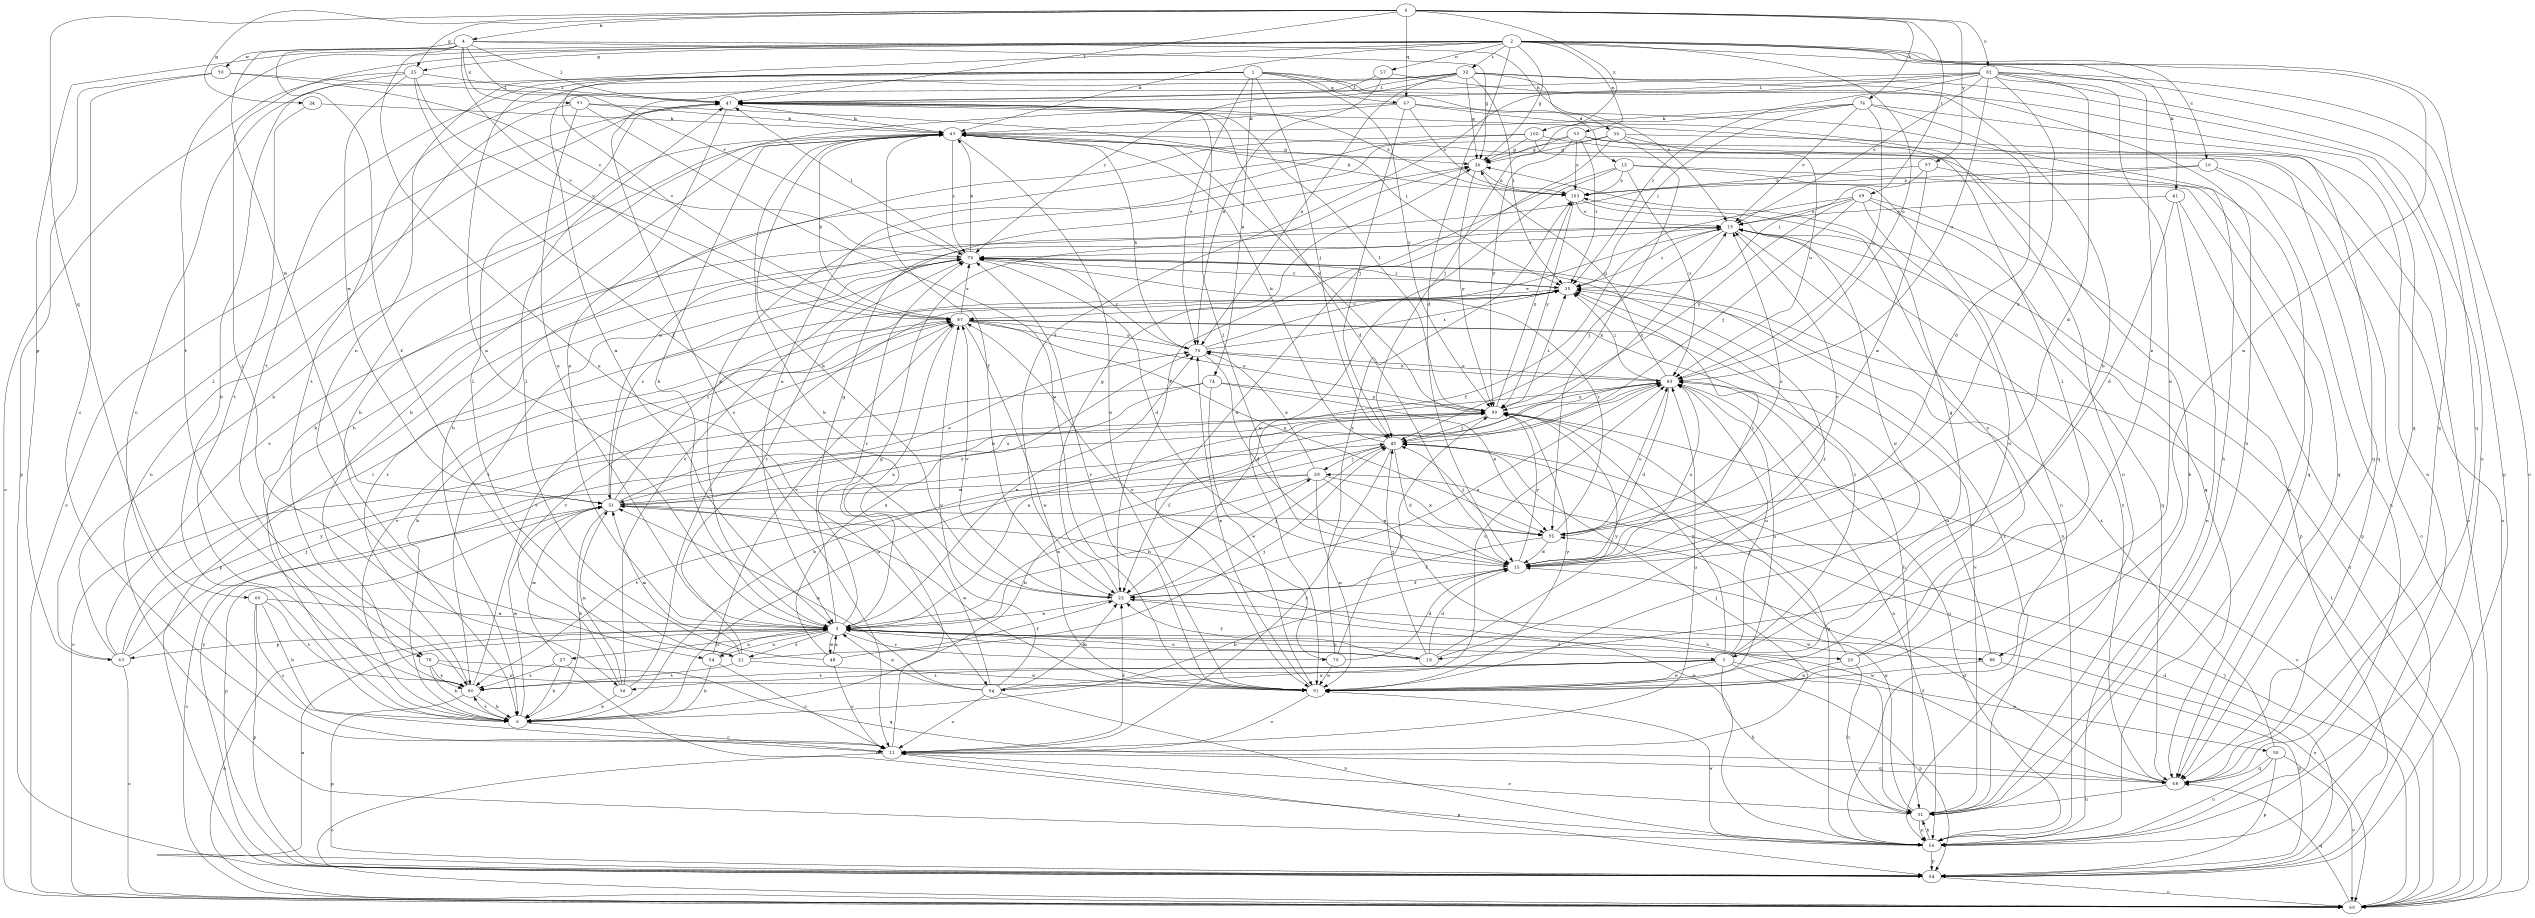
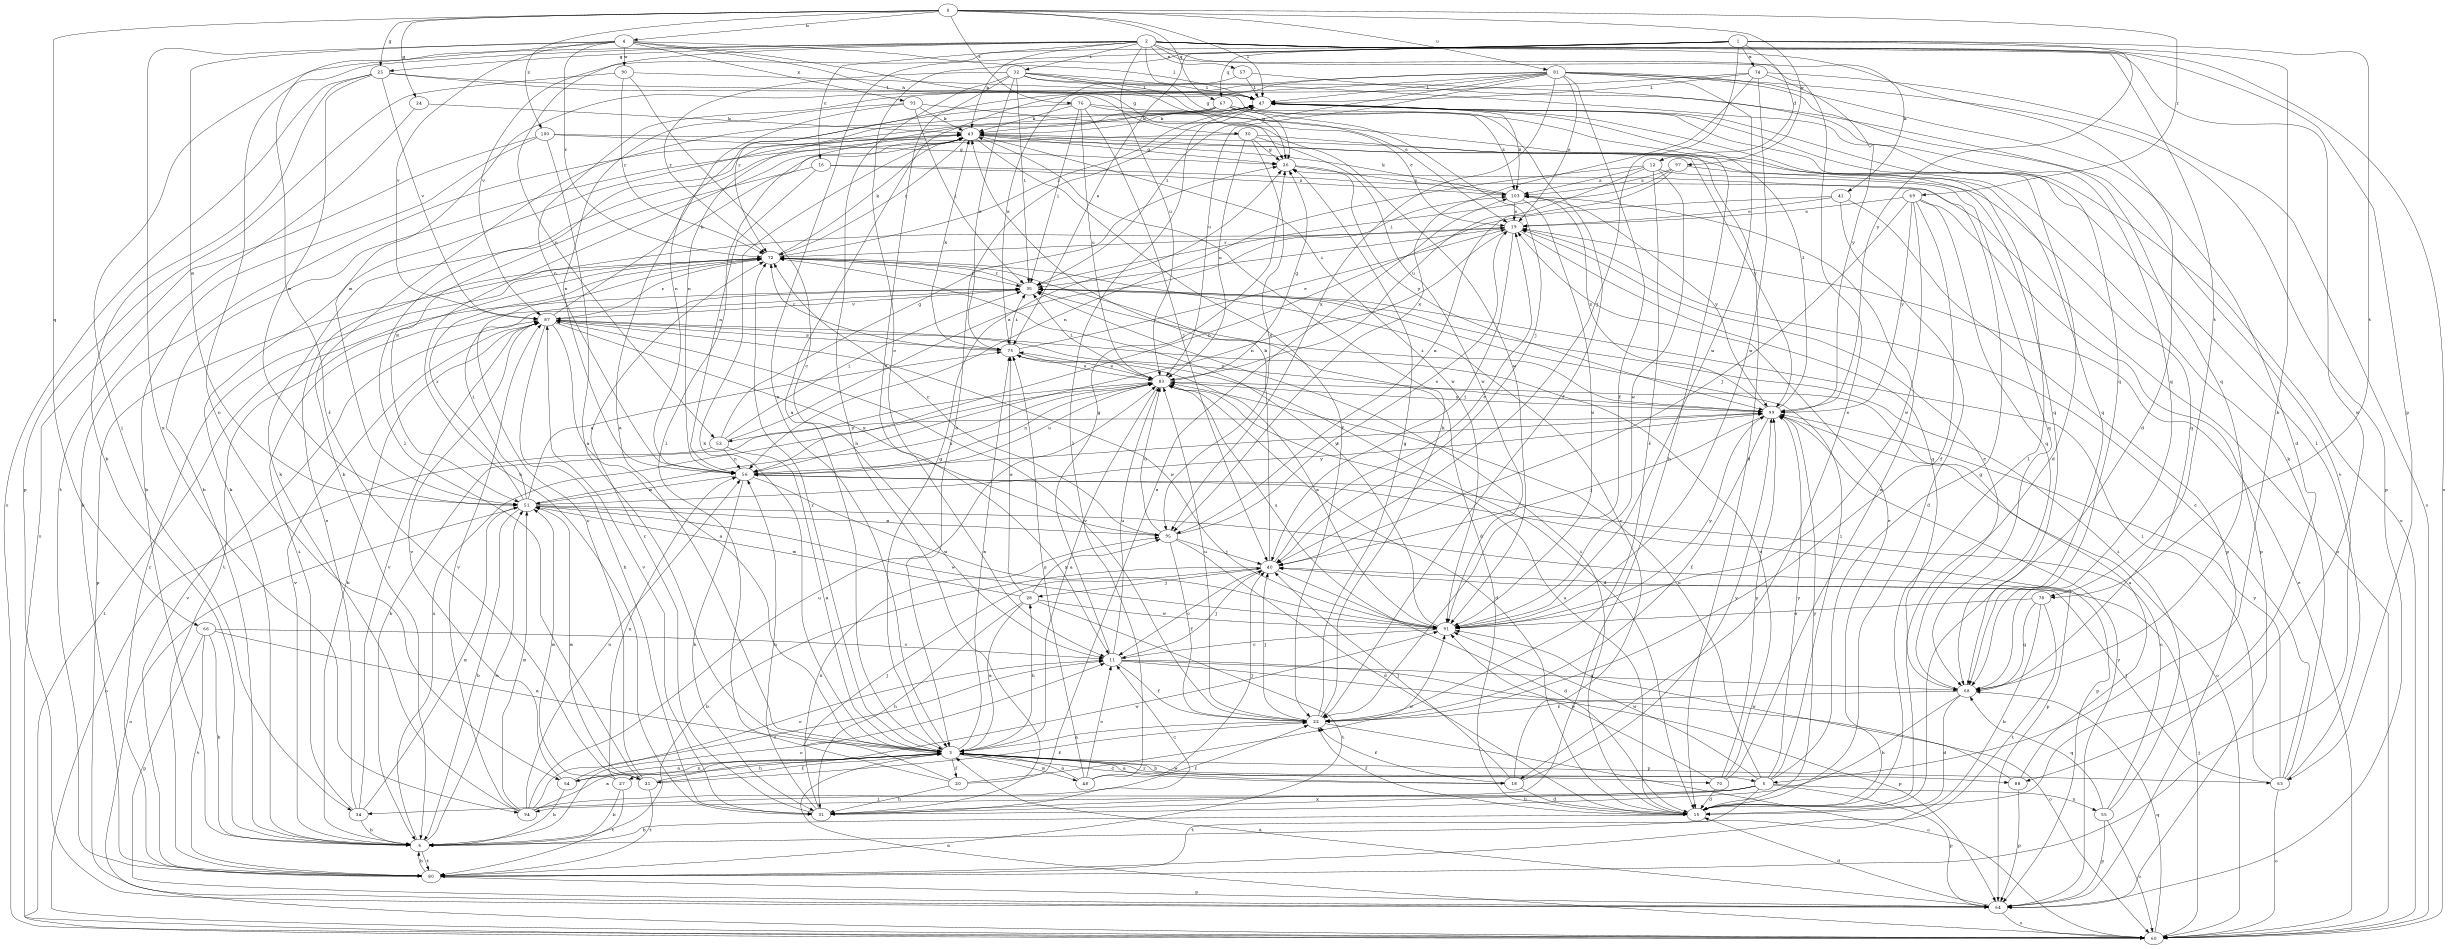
edge "81" -> "72": added, label "r"
edge "74" -> "47": added, label "l"
edge "52" -> "99": reversed
edge "64" -> "28": now "64" -> "15"
